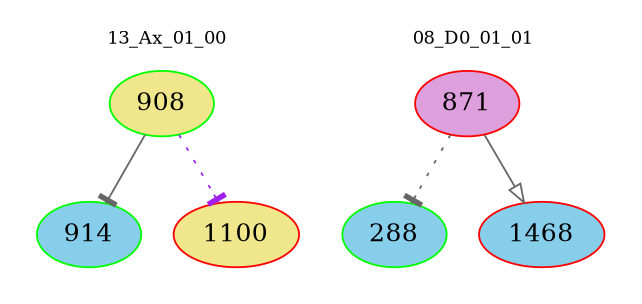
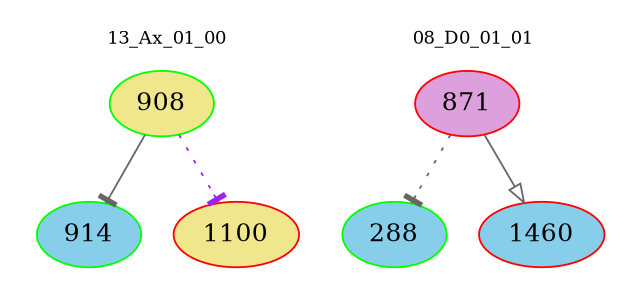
node "1468": label "1468" -> "1460"
